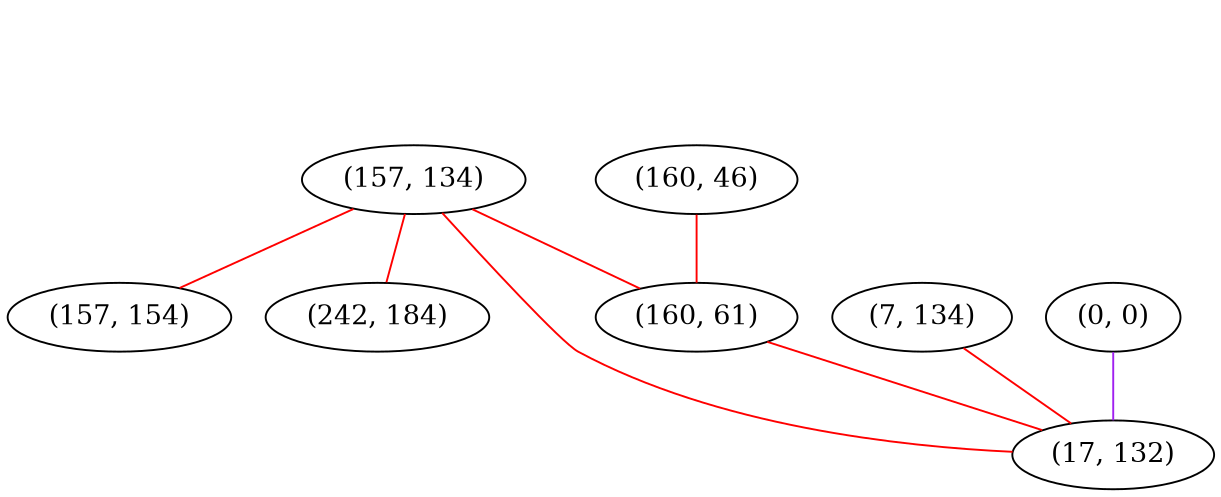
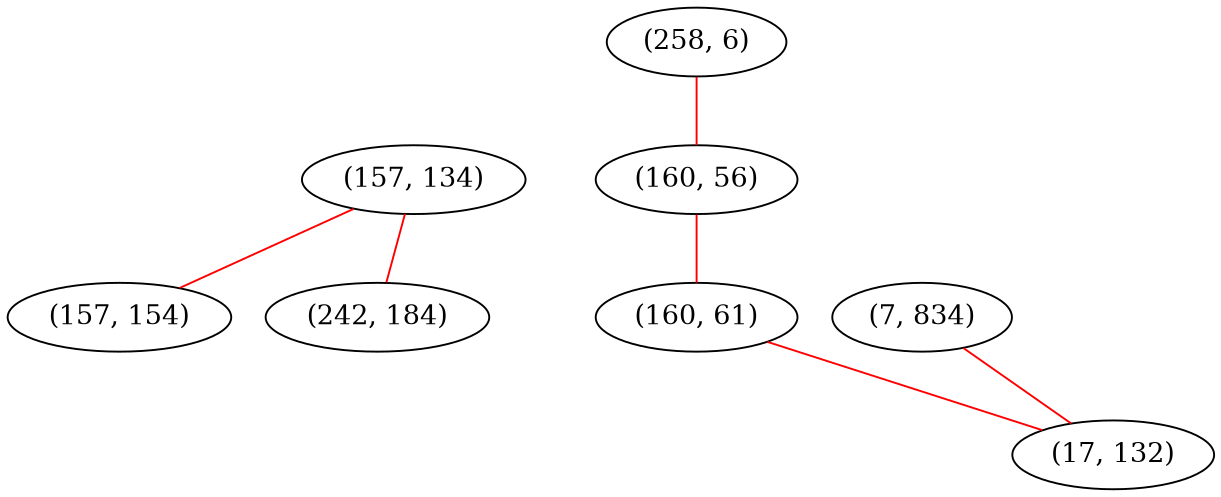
node "(258, 6)": added
node "(160, 46)": label "(160, 46)" -> "(160, 56)"
edge "(157, 134)" -- "(160, 61)": removed
node "(7, 134)": label "(7, 134)" -> "(7, 834)"
node "(0, 0)": removed
edge "(157, 134)" -- "(17, 132)": removed
